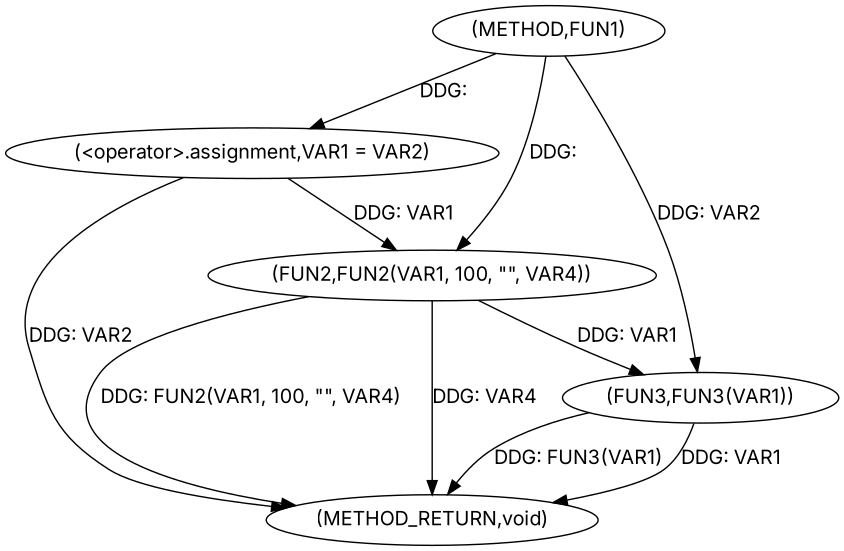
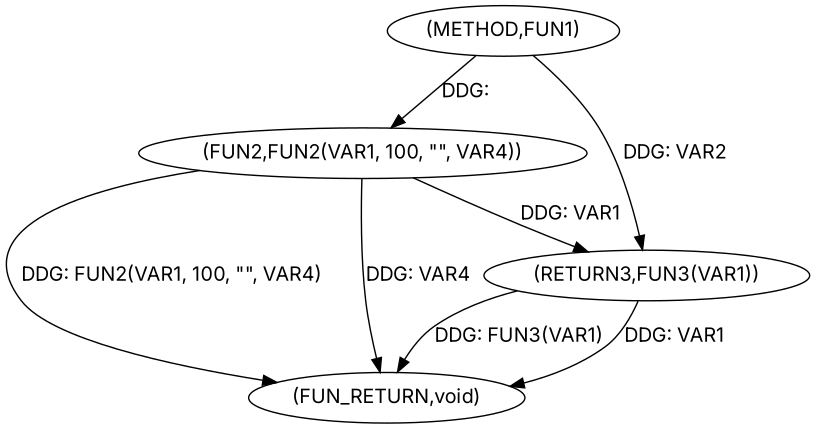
node "(<operator>.assignment,VAR1 = VAR2)": removed
node "(FUN3,FUN3(VAR1))": label "(FUN3,FUN3(VAR1))" -> "(RETURN3,FUN3(VAR1))"
node "(METHOD_RETURN,void)": label "(METHOD_RETURN,void)" -> "(FUN_RETURN,void)"
